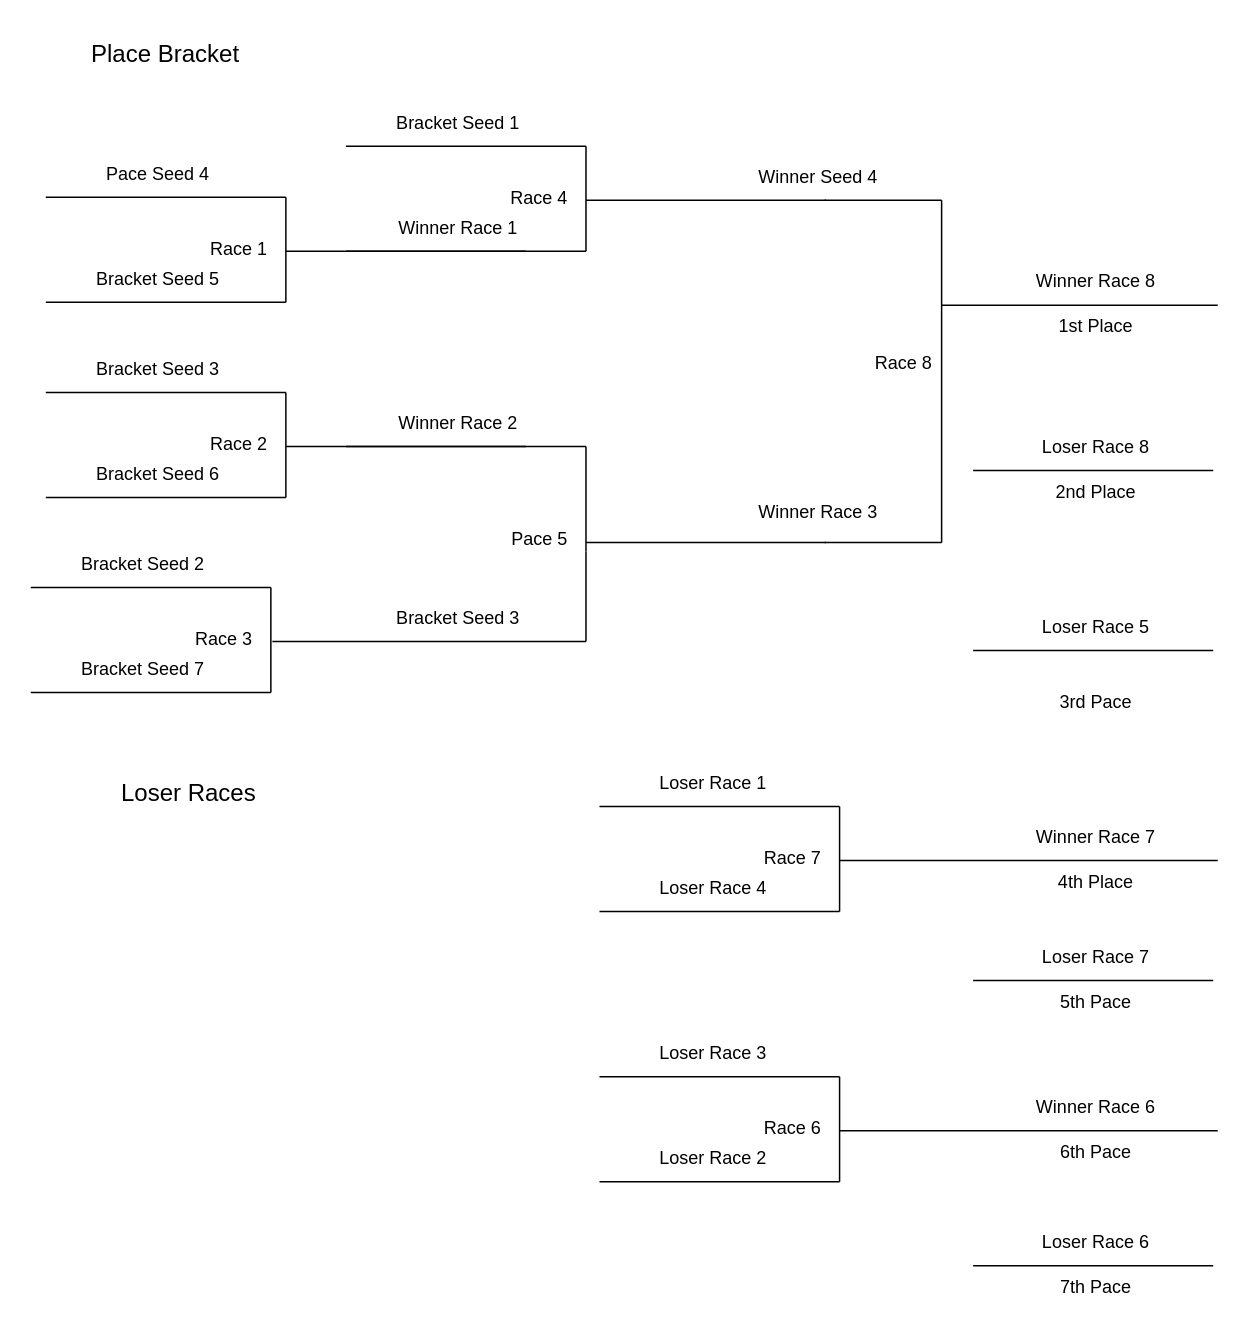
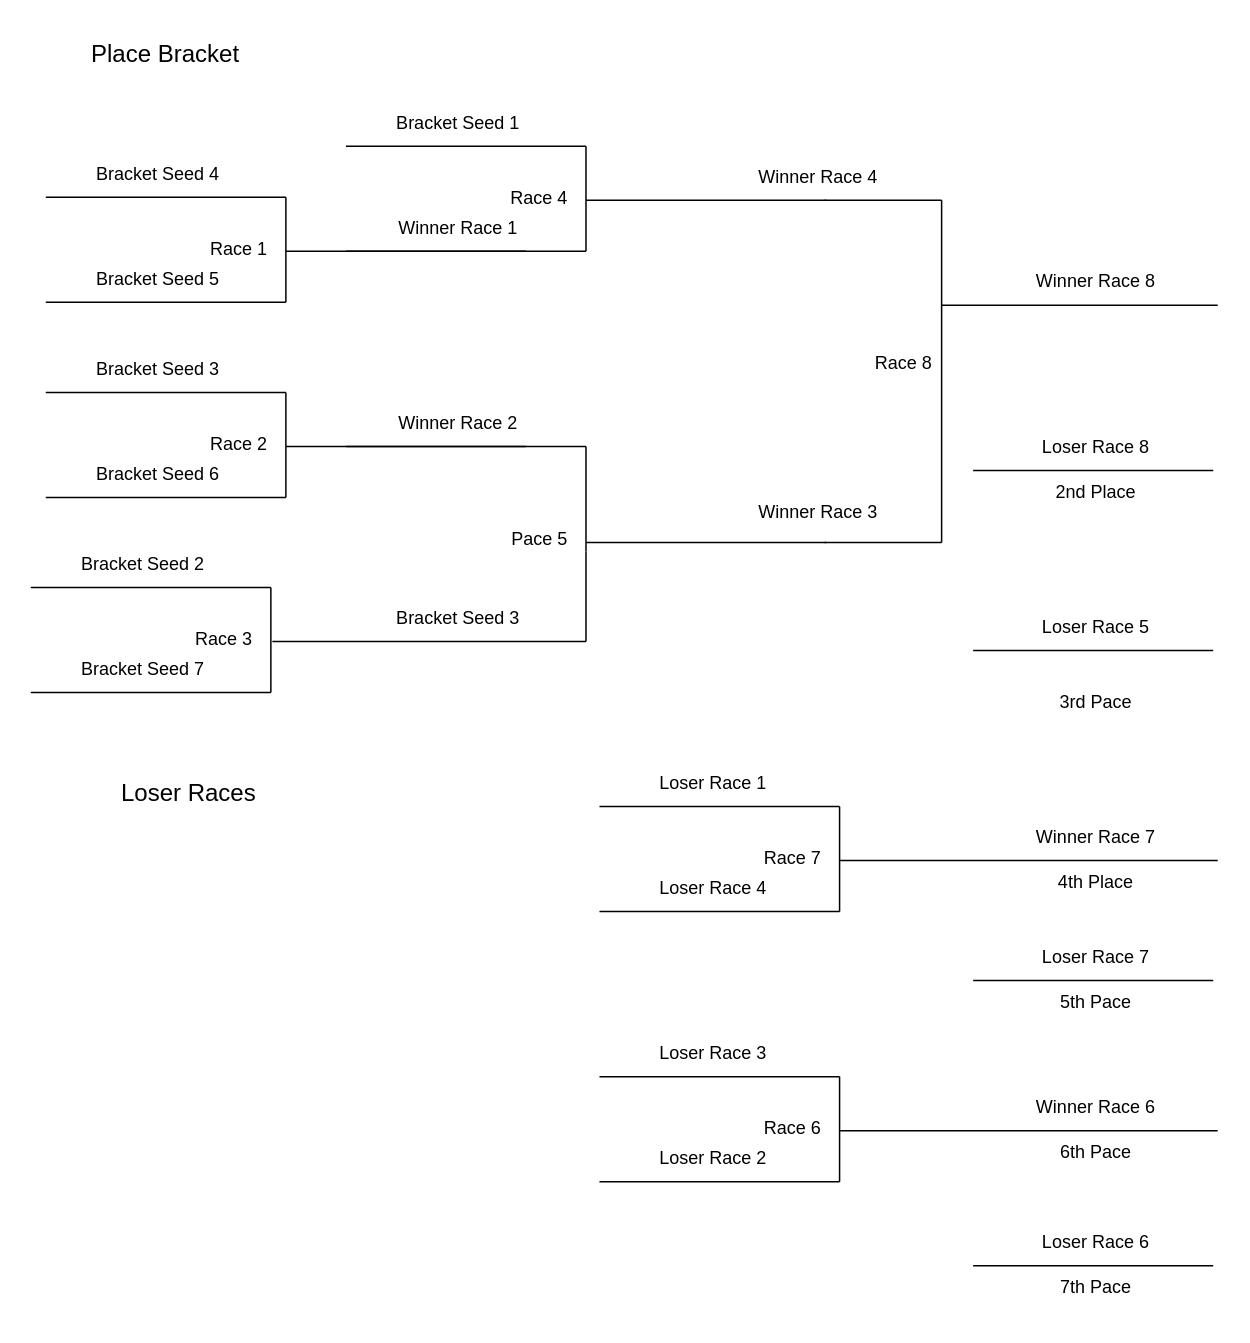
node "Pace Seed 4": label "Pace Seed 4" -> "Bracket Seed 4"
node "Winner Seed 4": label "Winner Seed 4" -> "Winner Race 4"
node "1st Place": removed
